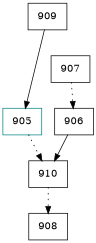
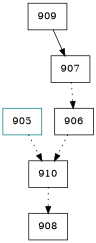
edge "909" -> "905": now "909" -> "907"
edge "906" -> "910": style solid -> dotted
